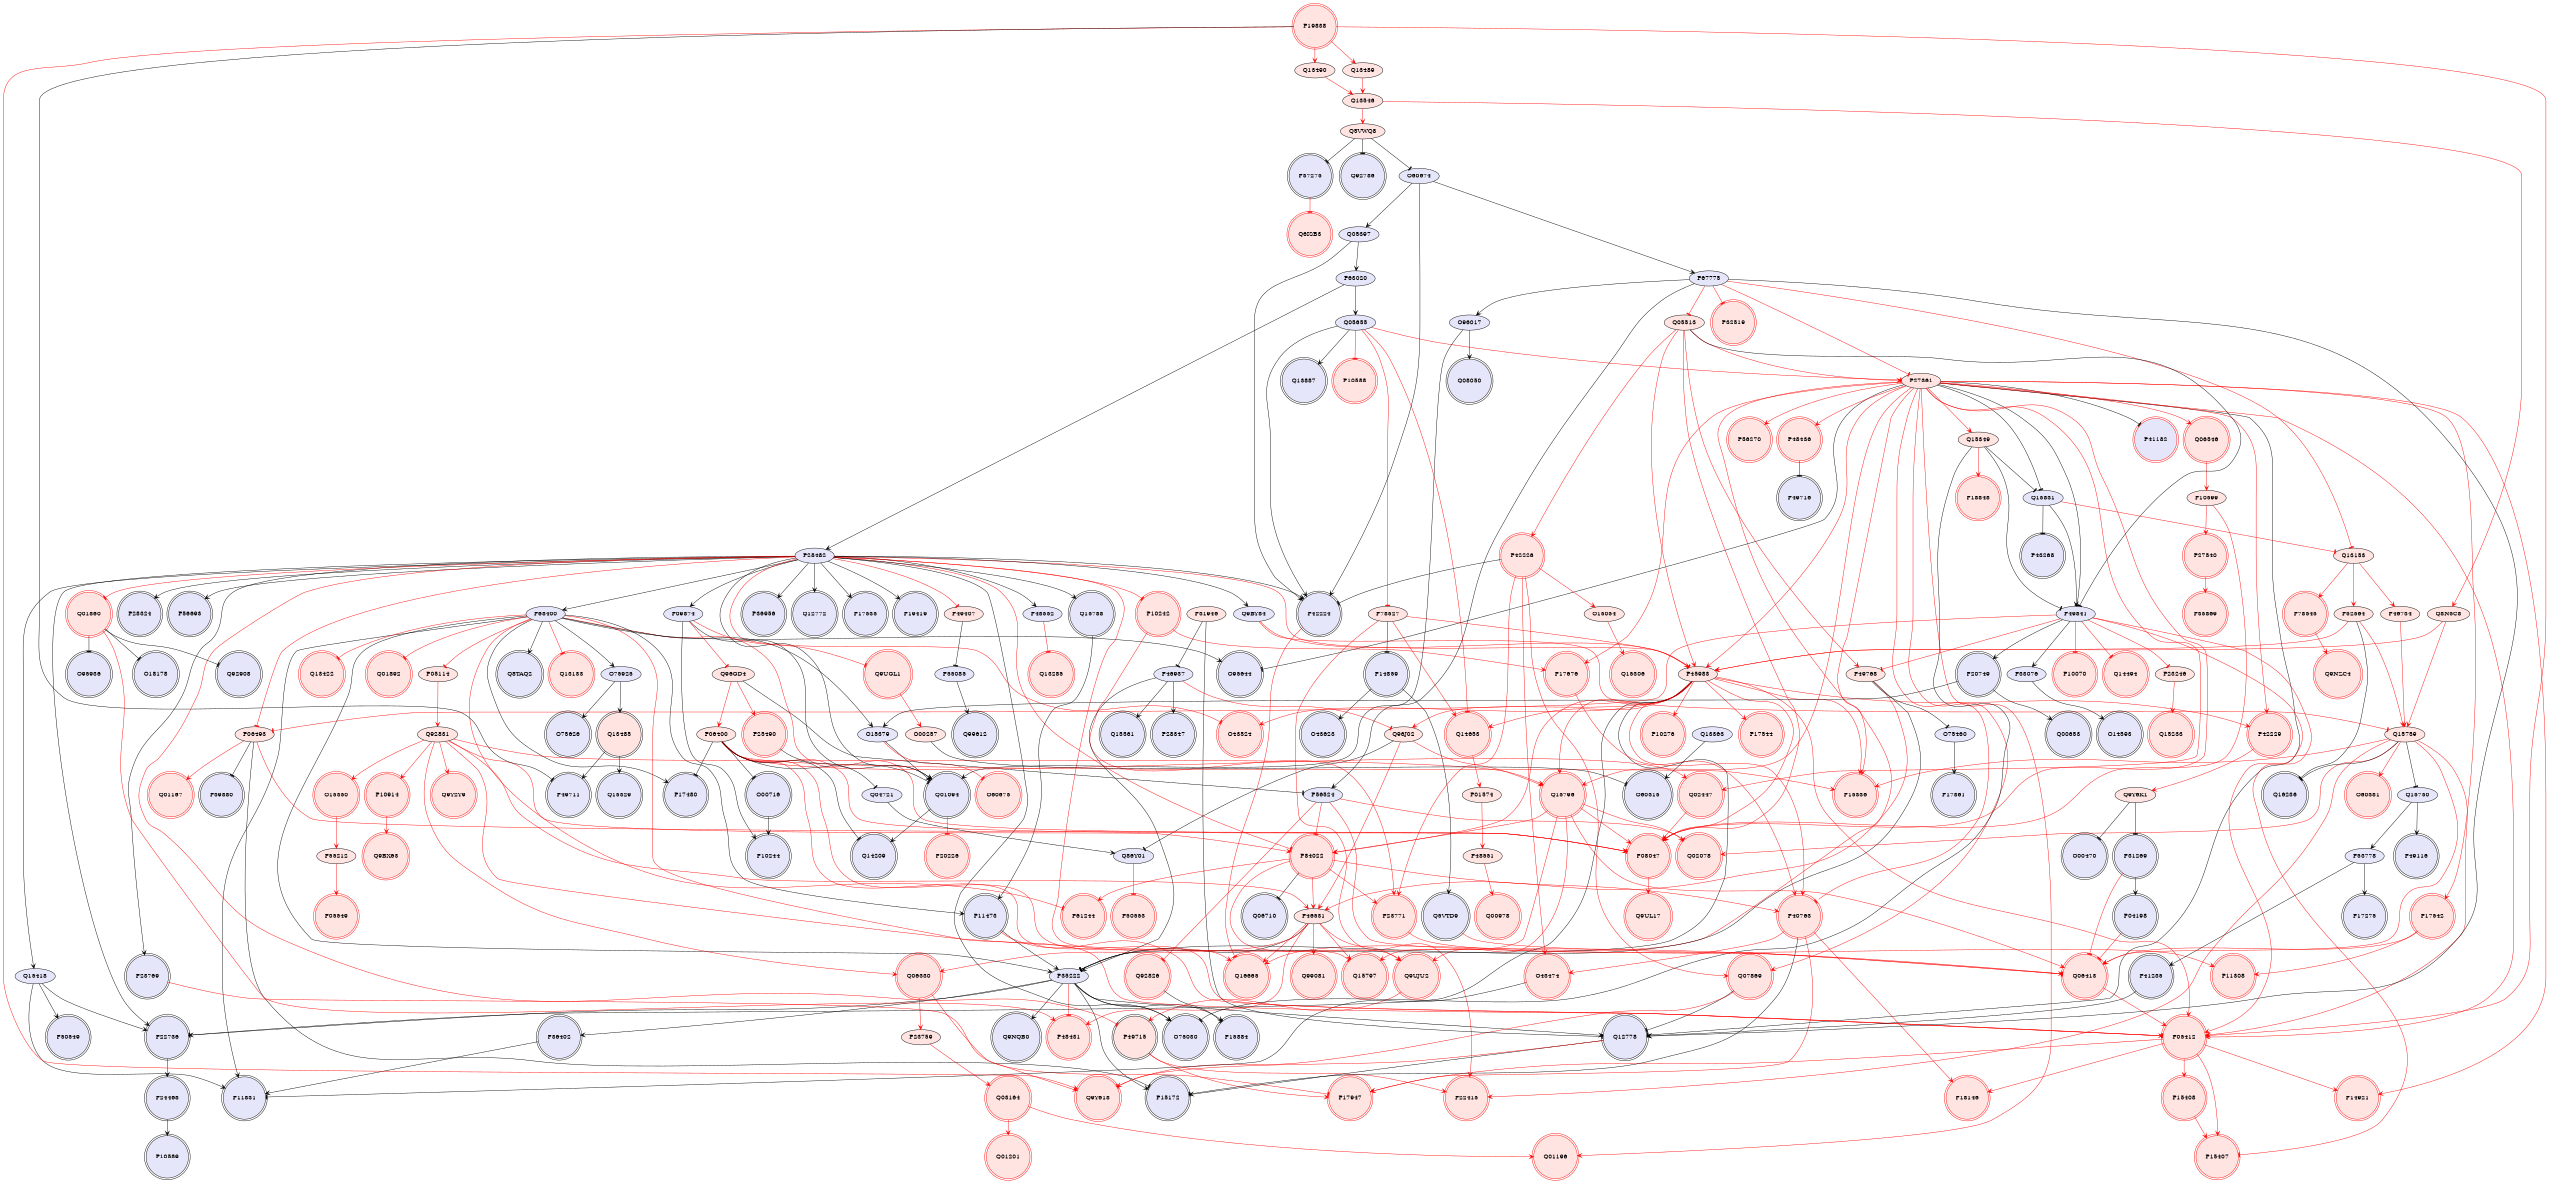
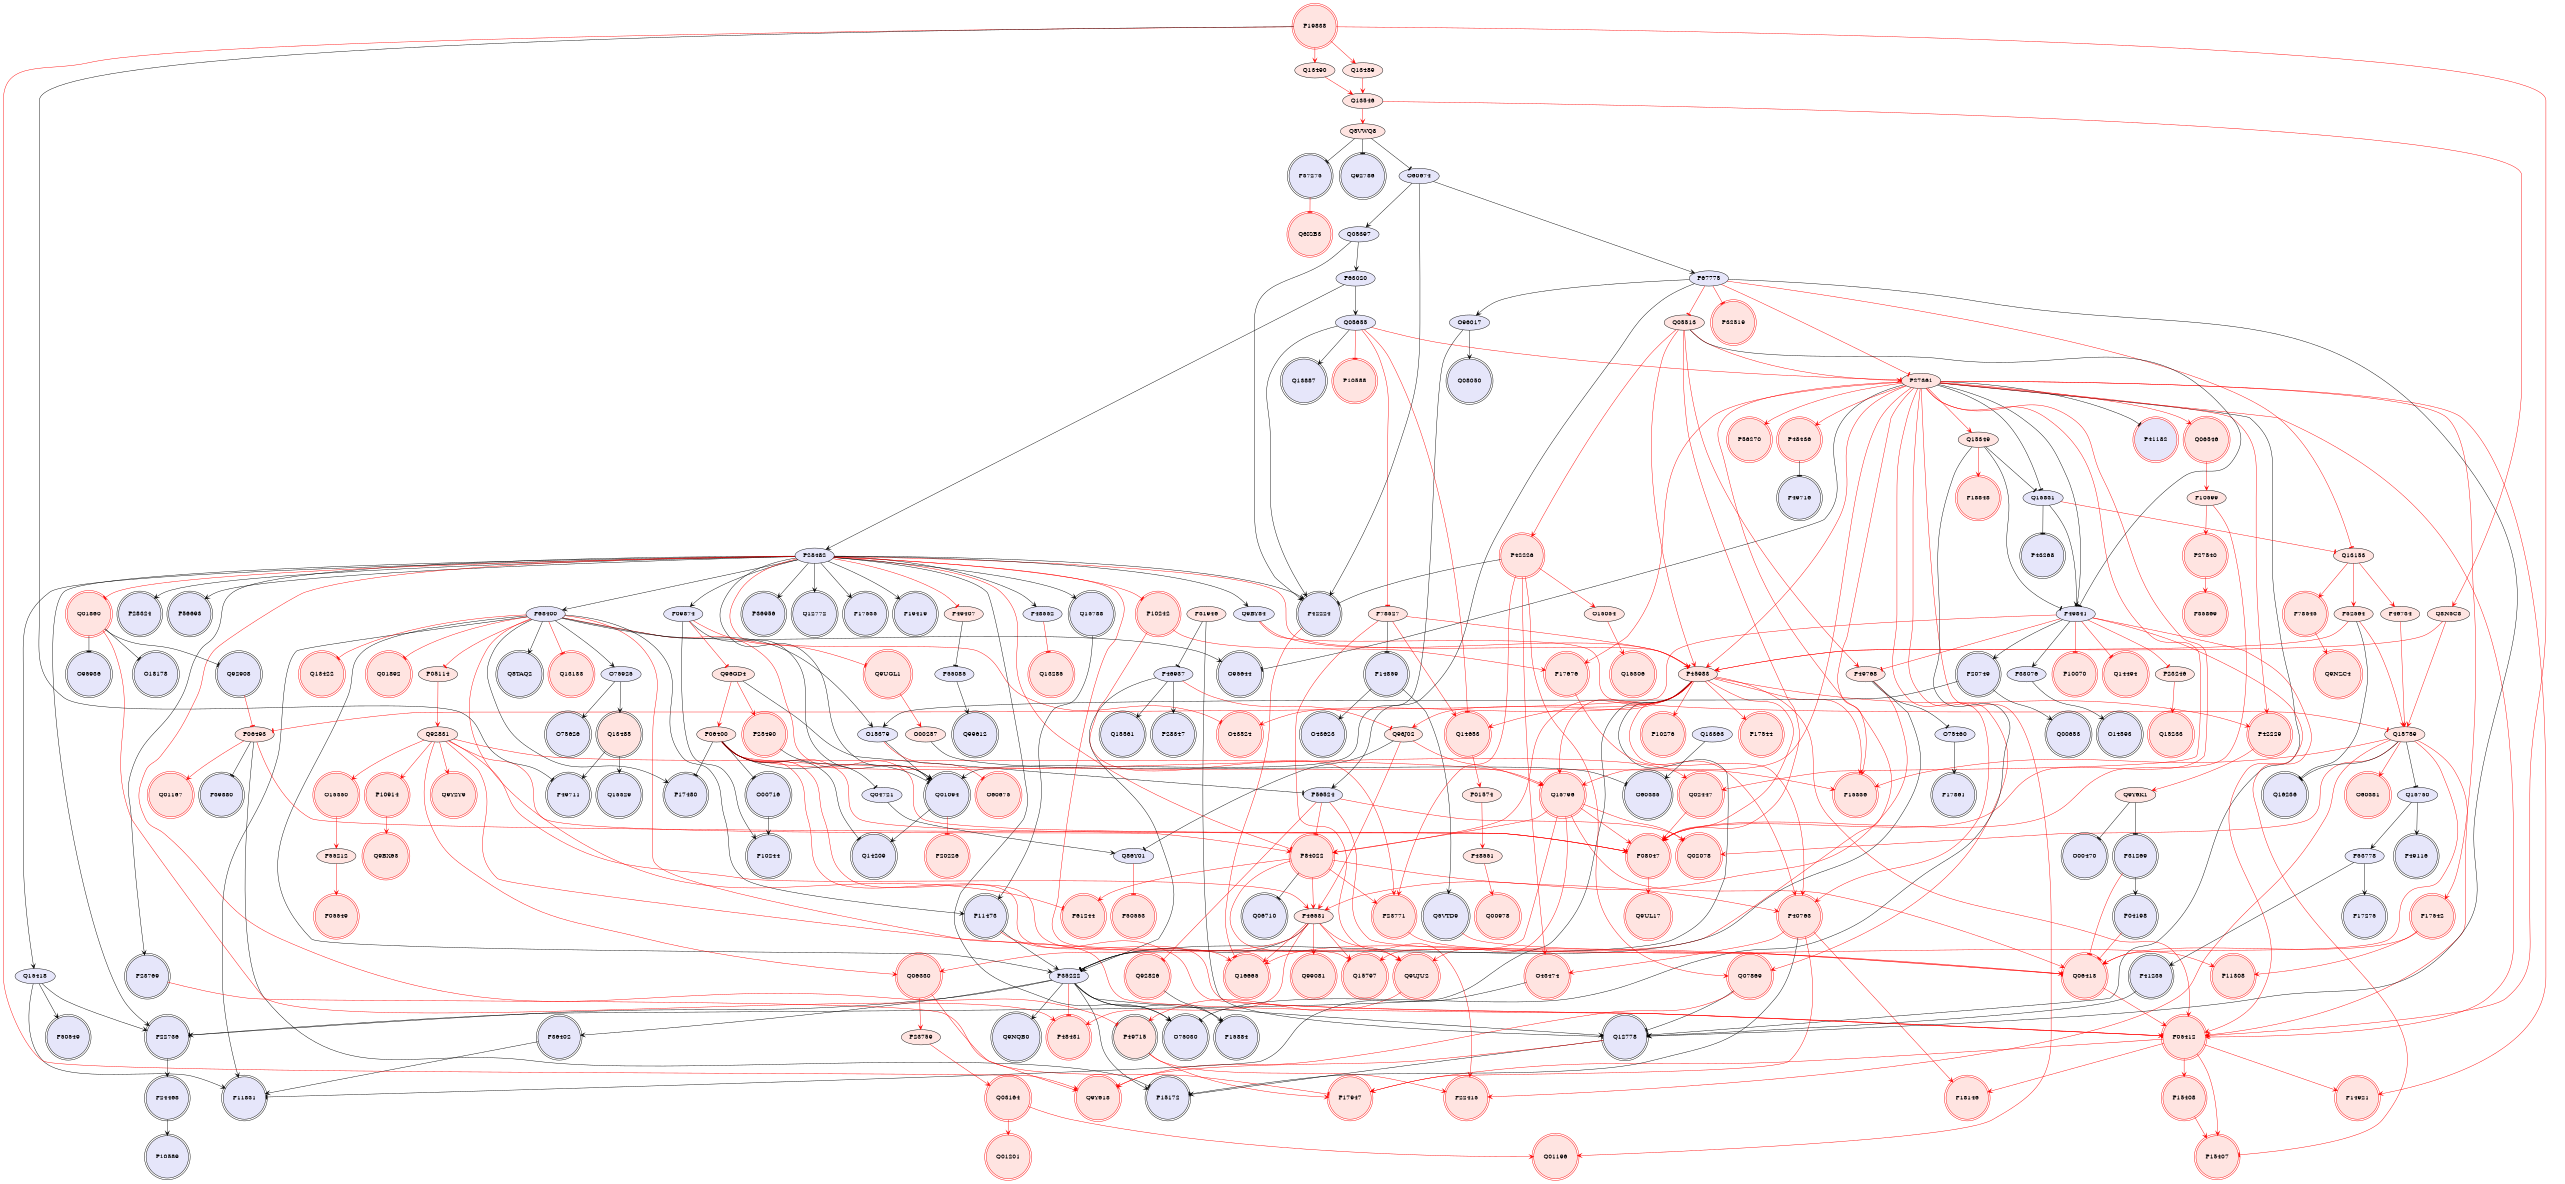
edge "P28482" -> "P06493": now "Q92908" -> "P06493"
edge "P27361" -> "P40763": arrowhead tee -> vee
node "O60315": label "O60315" -> "O60385"
